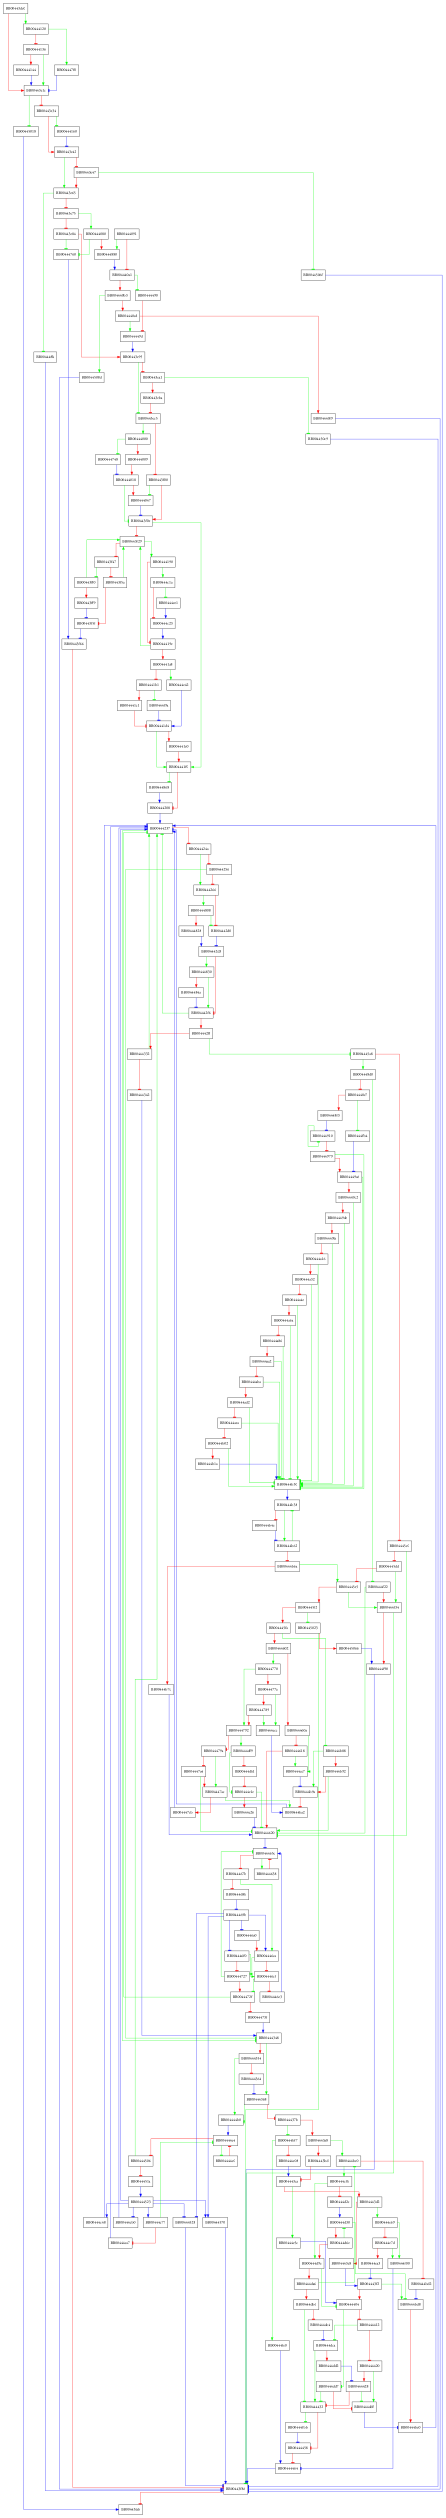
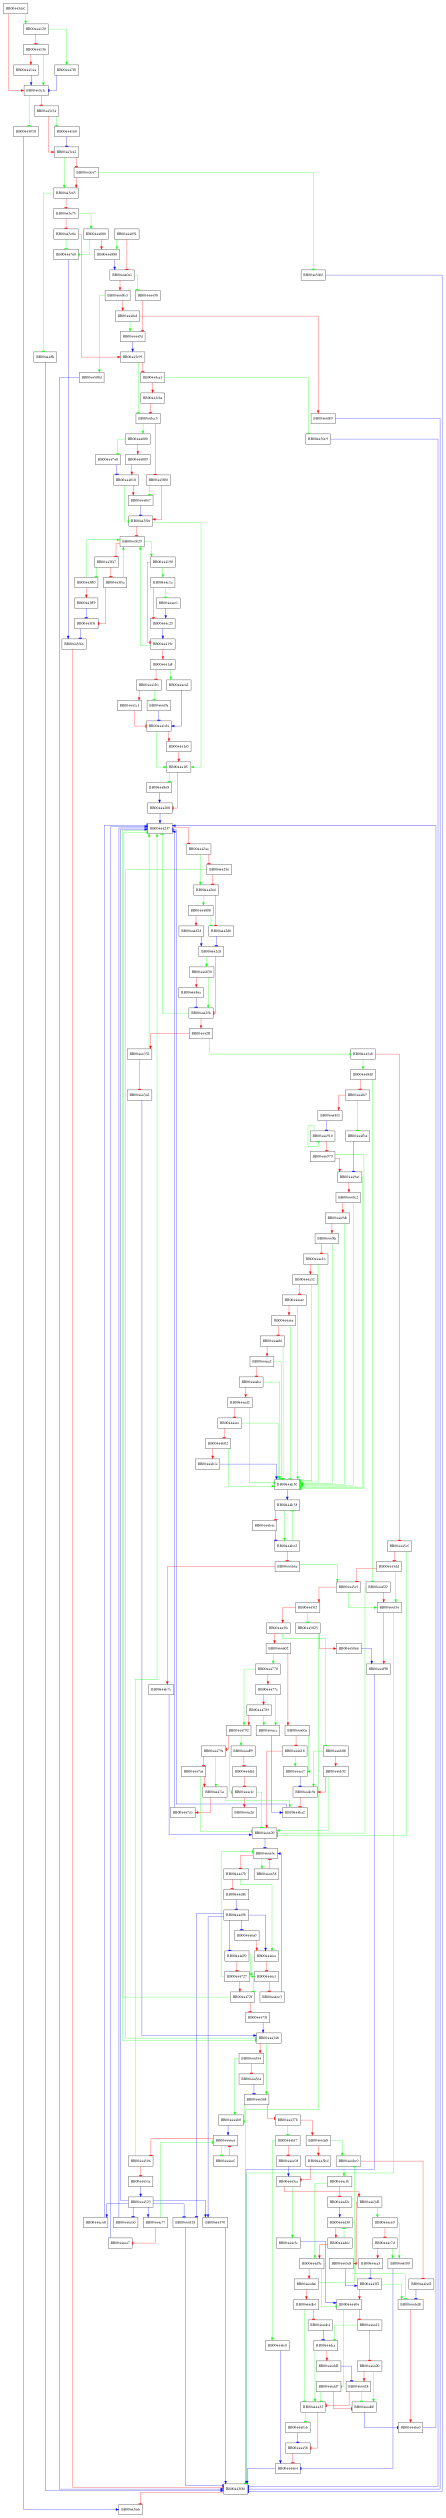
edge "BB00444e26" -> "BB00444620": removed
